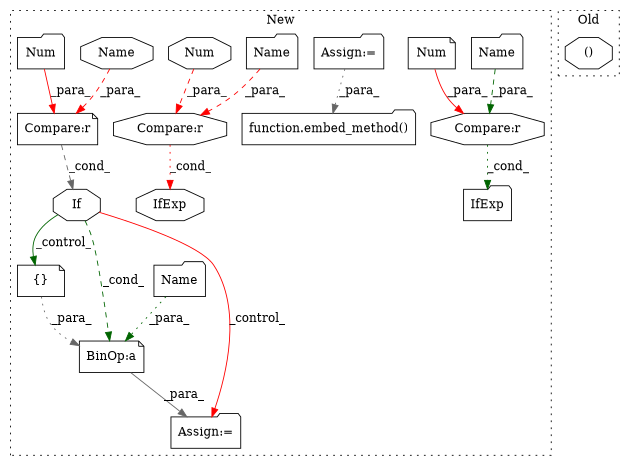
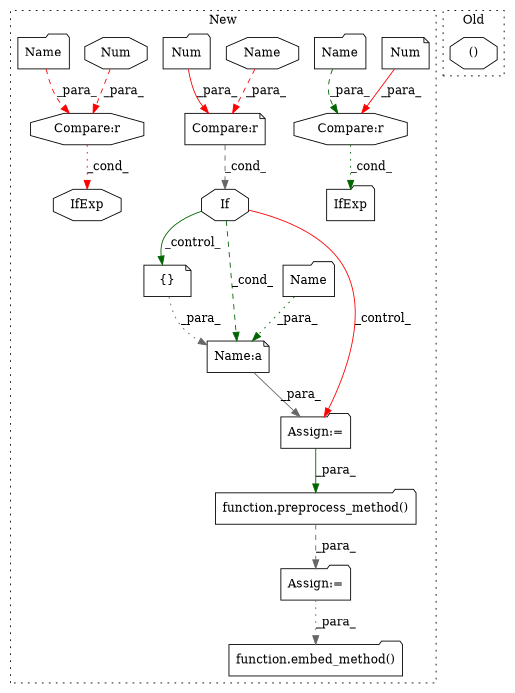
node "BinOp:a": label "BinOp:a" -> "Name:a"
node "function.preprocess_method()": added
